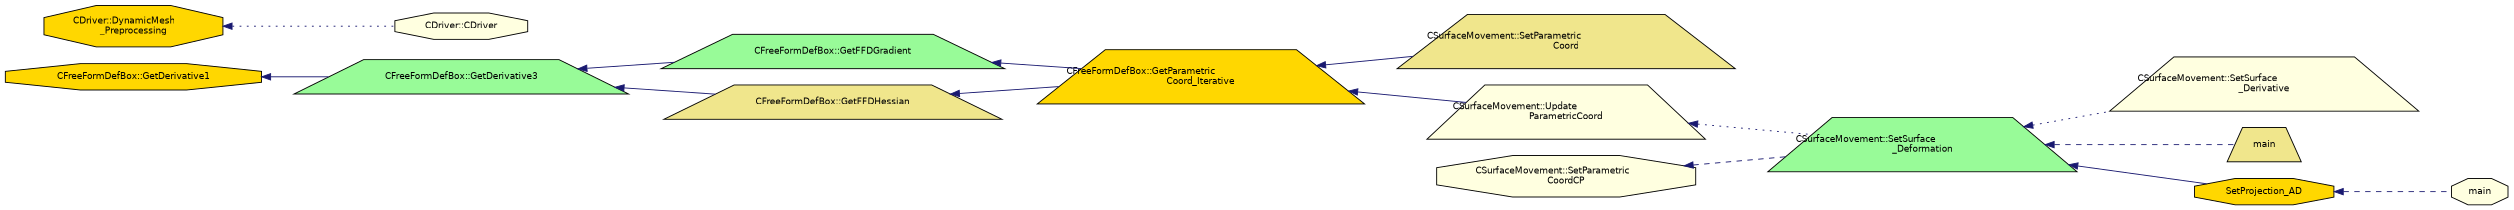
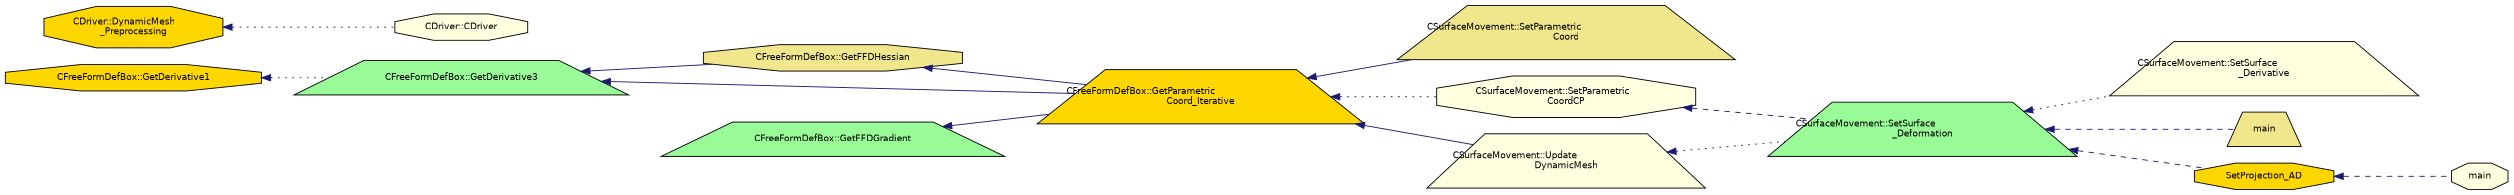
edge "CFreeFormDefBox::GetFFDGradient" -> "CFreeFormDefBox::GetDerivative3": now "CFreeFormDefBox::GetParametric Coord_Iterative" -> "CFreeFormDefBox::GetDerivative3"
edge "CFreeFormDefBox::GetDerivative3" -> "CFreeFormDefBox::GetDerivative1": style solid -> dotted
edge "CSurfaceMovement::SetParametric CoordCP" -> "CFreeFormDefBox::GetParametric Coord_Iterative": added
node "CFreeFormDefBox::GetFFDHessian": shape trapezium -> octagon
node "CSurfaceMovement::Update ParametricCoord": label "CSurfaceMovement::Update ParametricCoord" -> "CSurfaceMovement::Update DynamicMesh"
edge "SetProjection_AD" -> "CSurfaceMovement::SetSurface _Deformation": style solid -> dashed
